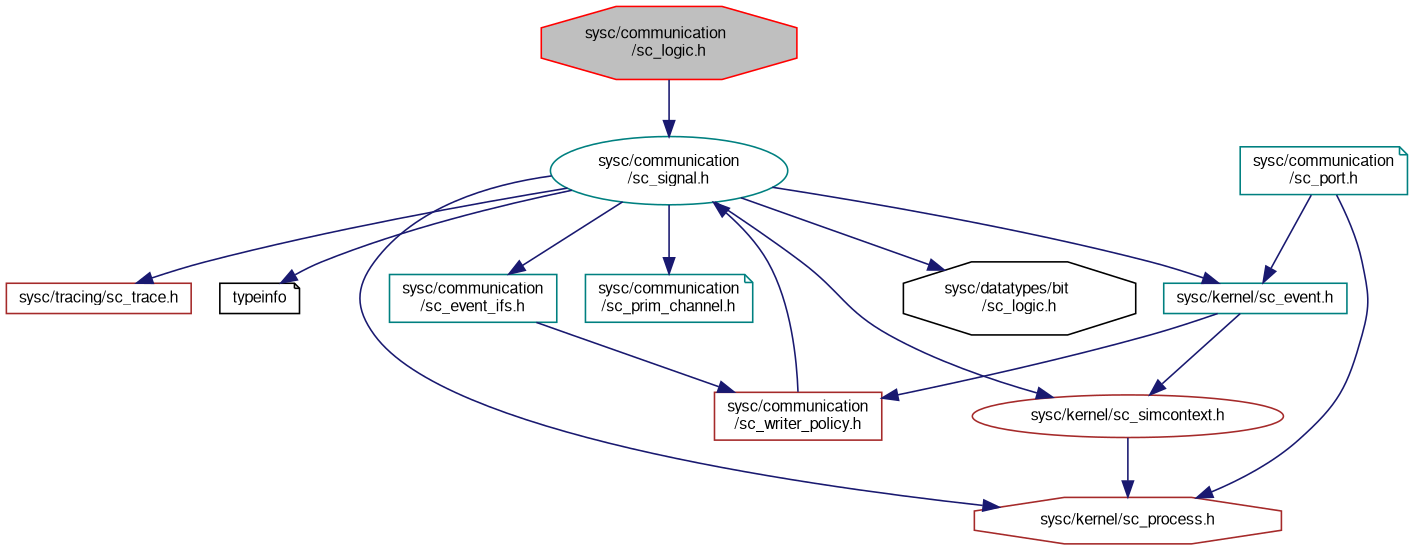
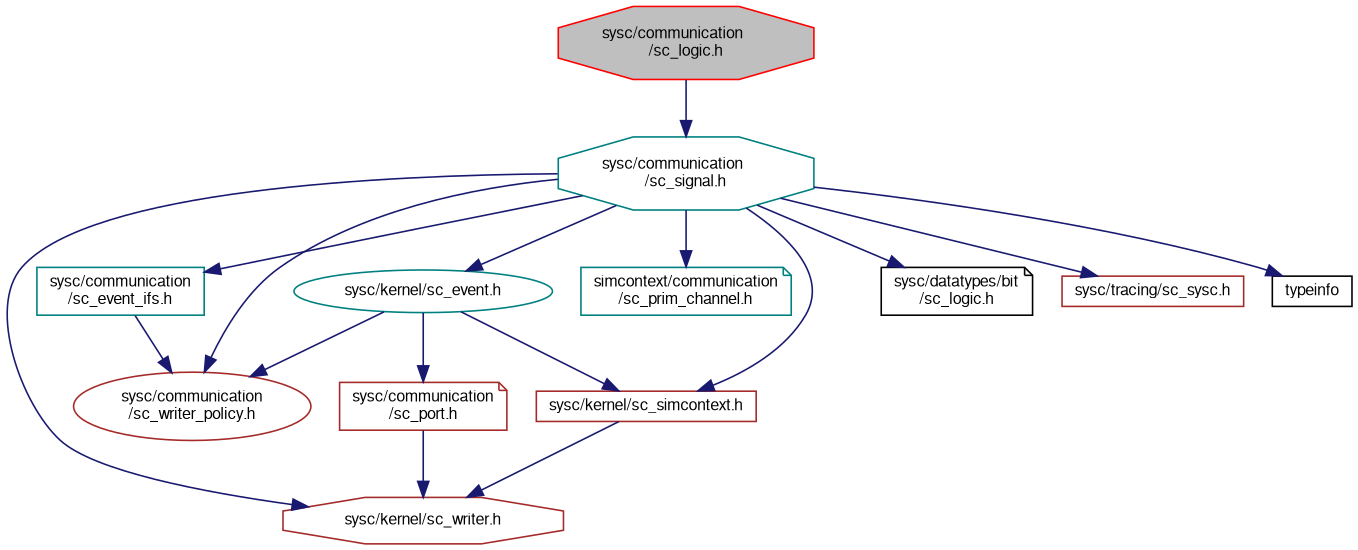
node "sysc/communication /sc_signal.h": shape ellipse -> octagon
node "sysc/communication /sc_port.h": color teal -> brown
edge "sysc/communication /sc_port.h" -> "sysc/kernel/sc_event.h": reversed
edge "sysc/communication /sc_writer_policy.h" -> "sysc/communication /sc_signal.h": reversed
node "sysc/tracing/sc_trace.h": label "sysc/tracing/sc_trace.h" -> "sysc/tracing/sc_sysc.h"
node "typeinfo": shape note -> box
node "sysc/communication /sc_prim_channel.h": label "sysc/communication /sc_prim_channel.h" -> "simcontext/communication /sc_prim_channel.h"
node "sysc/datatypes/bit /sc_logic.h": shape octagon -> note
node "sysc/kernel/sc_event.h": shape box -> ellipse
node "sysc/communication /sc_writer_policy.h": shape box -> ellipse
node "sysc/kernel/sc_simcontext.h": shape ellipse -> box
node "sysc/kernel/sc_process.h": label "sysc/kernel/sc_process.h" -> "sysc/kernel/sc_writer.h"
